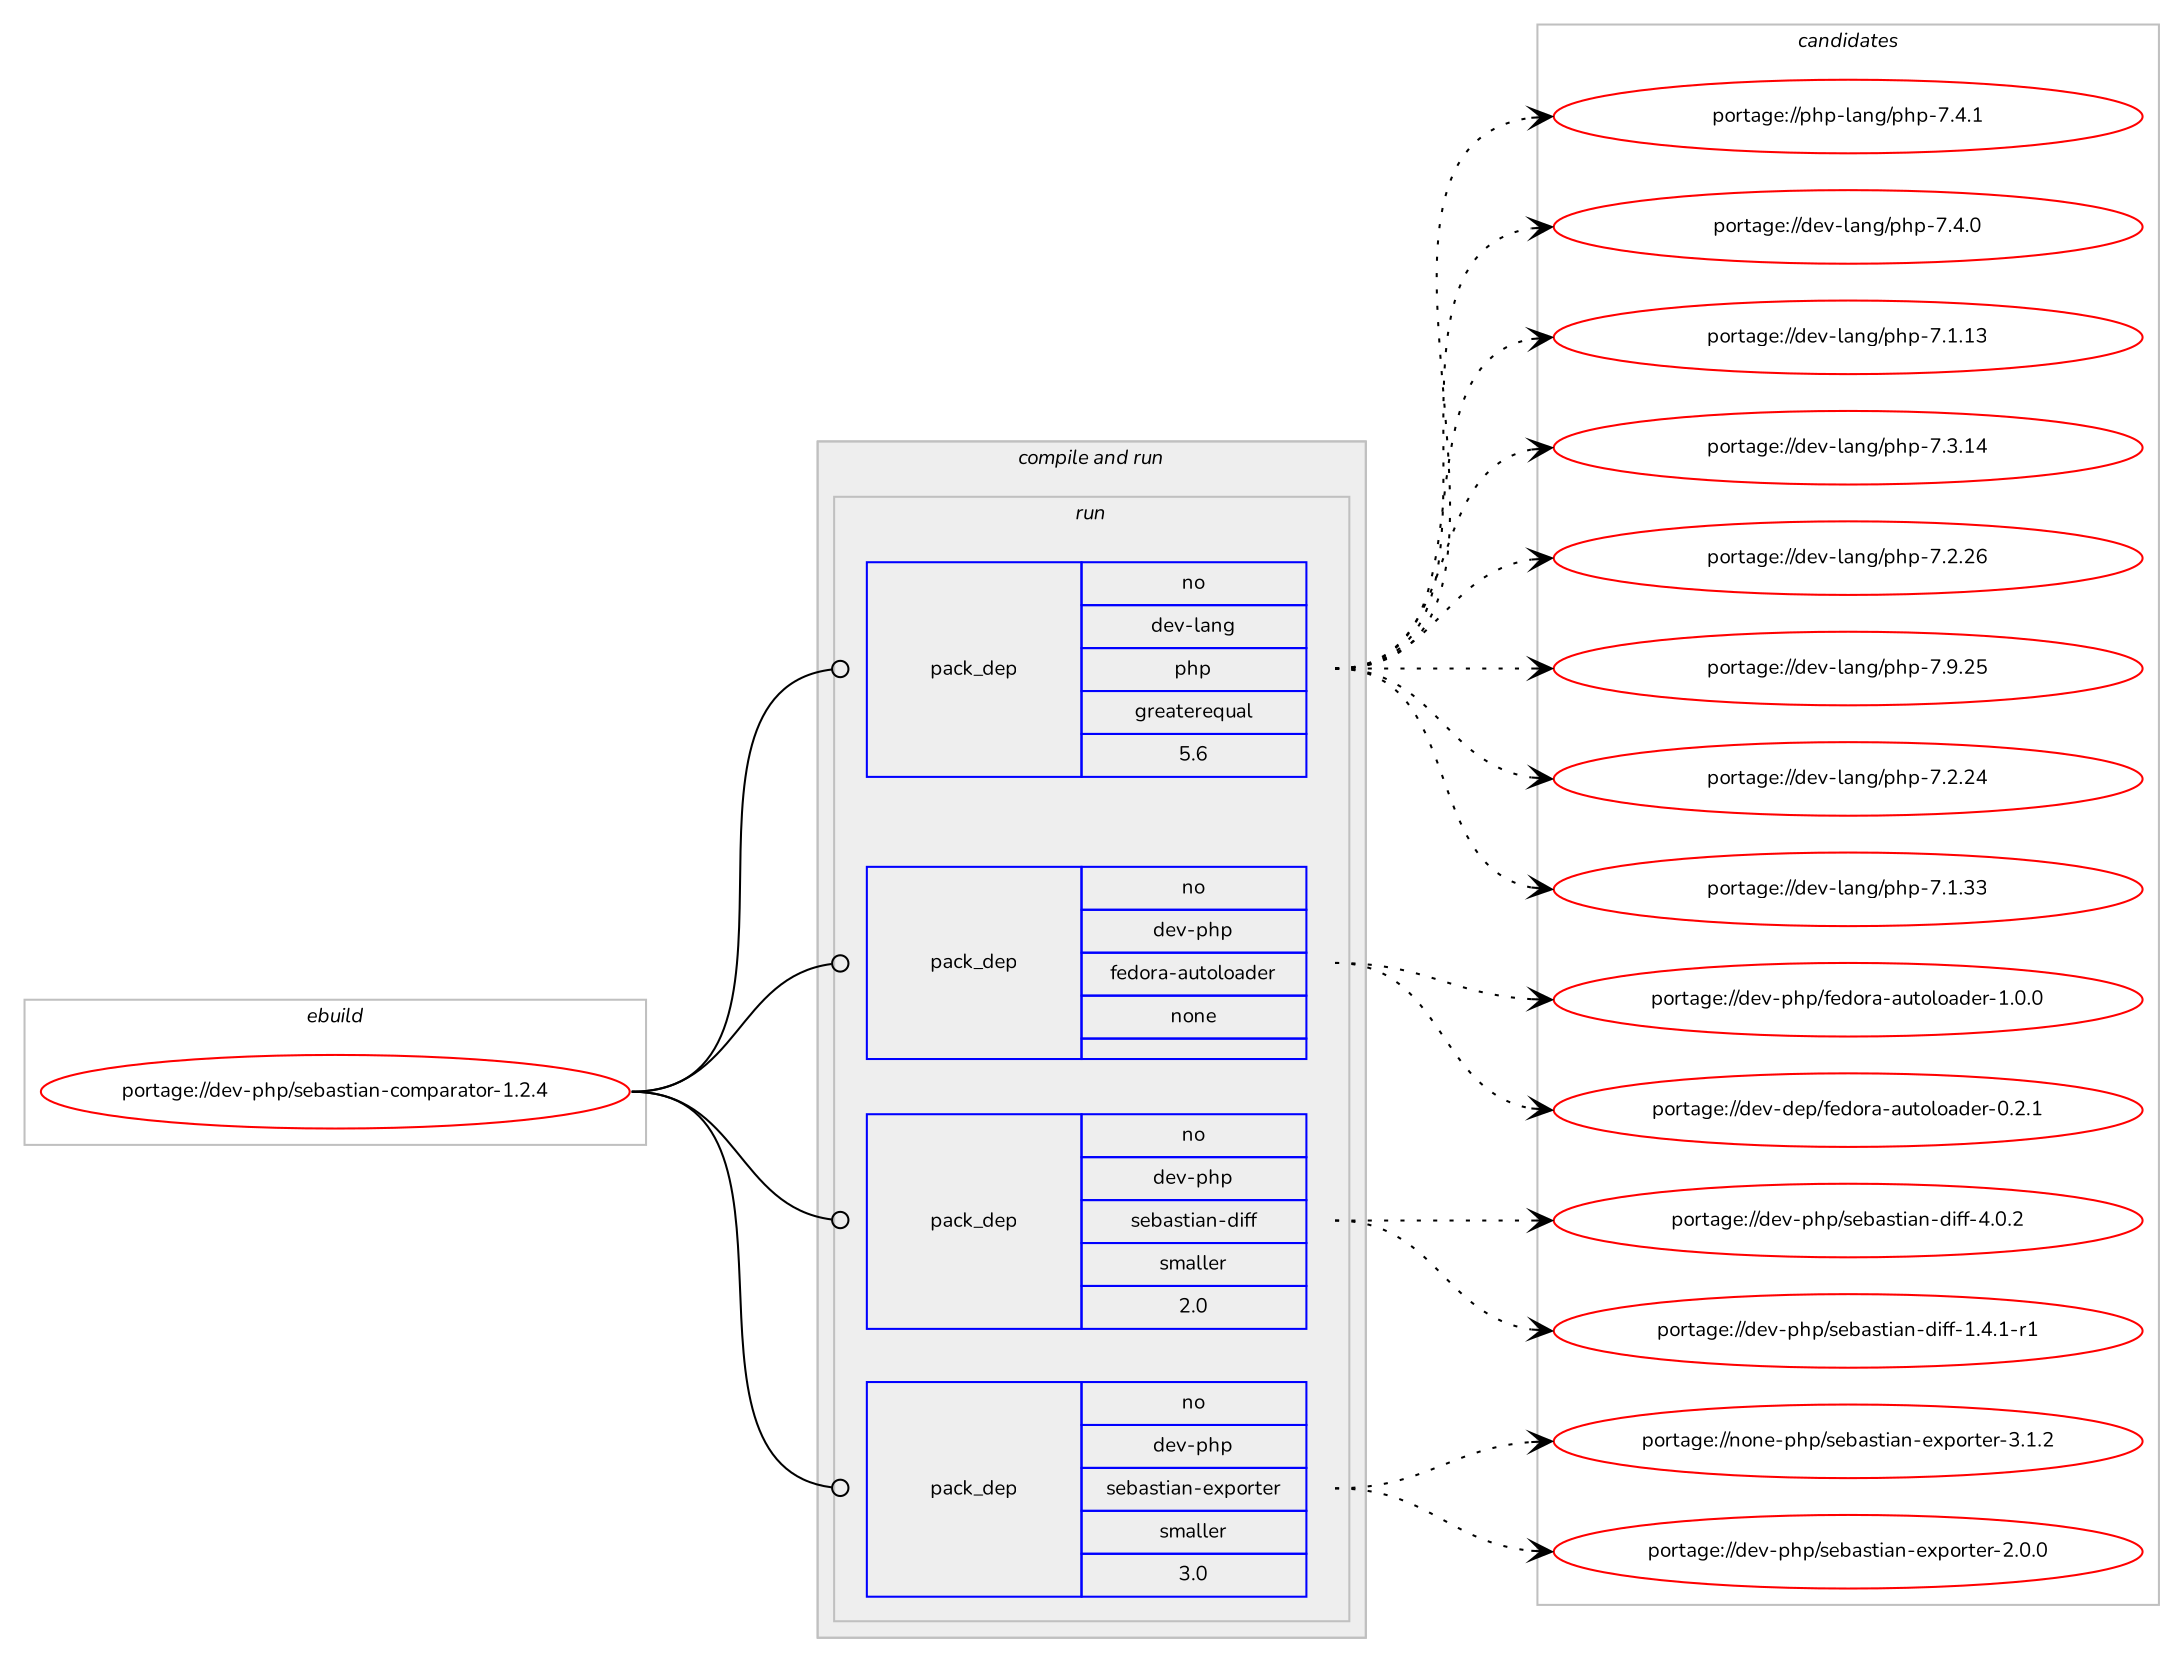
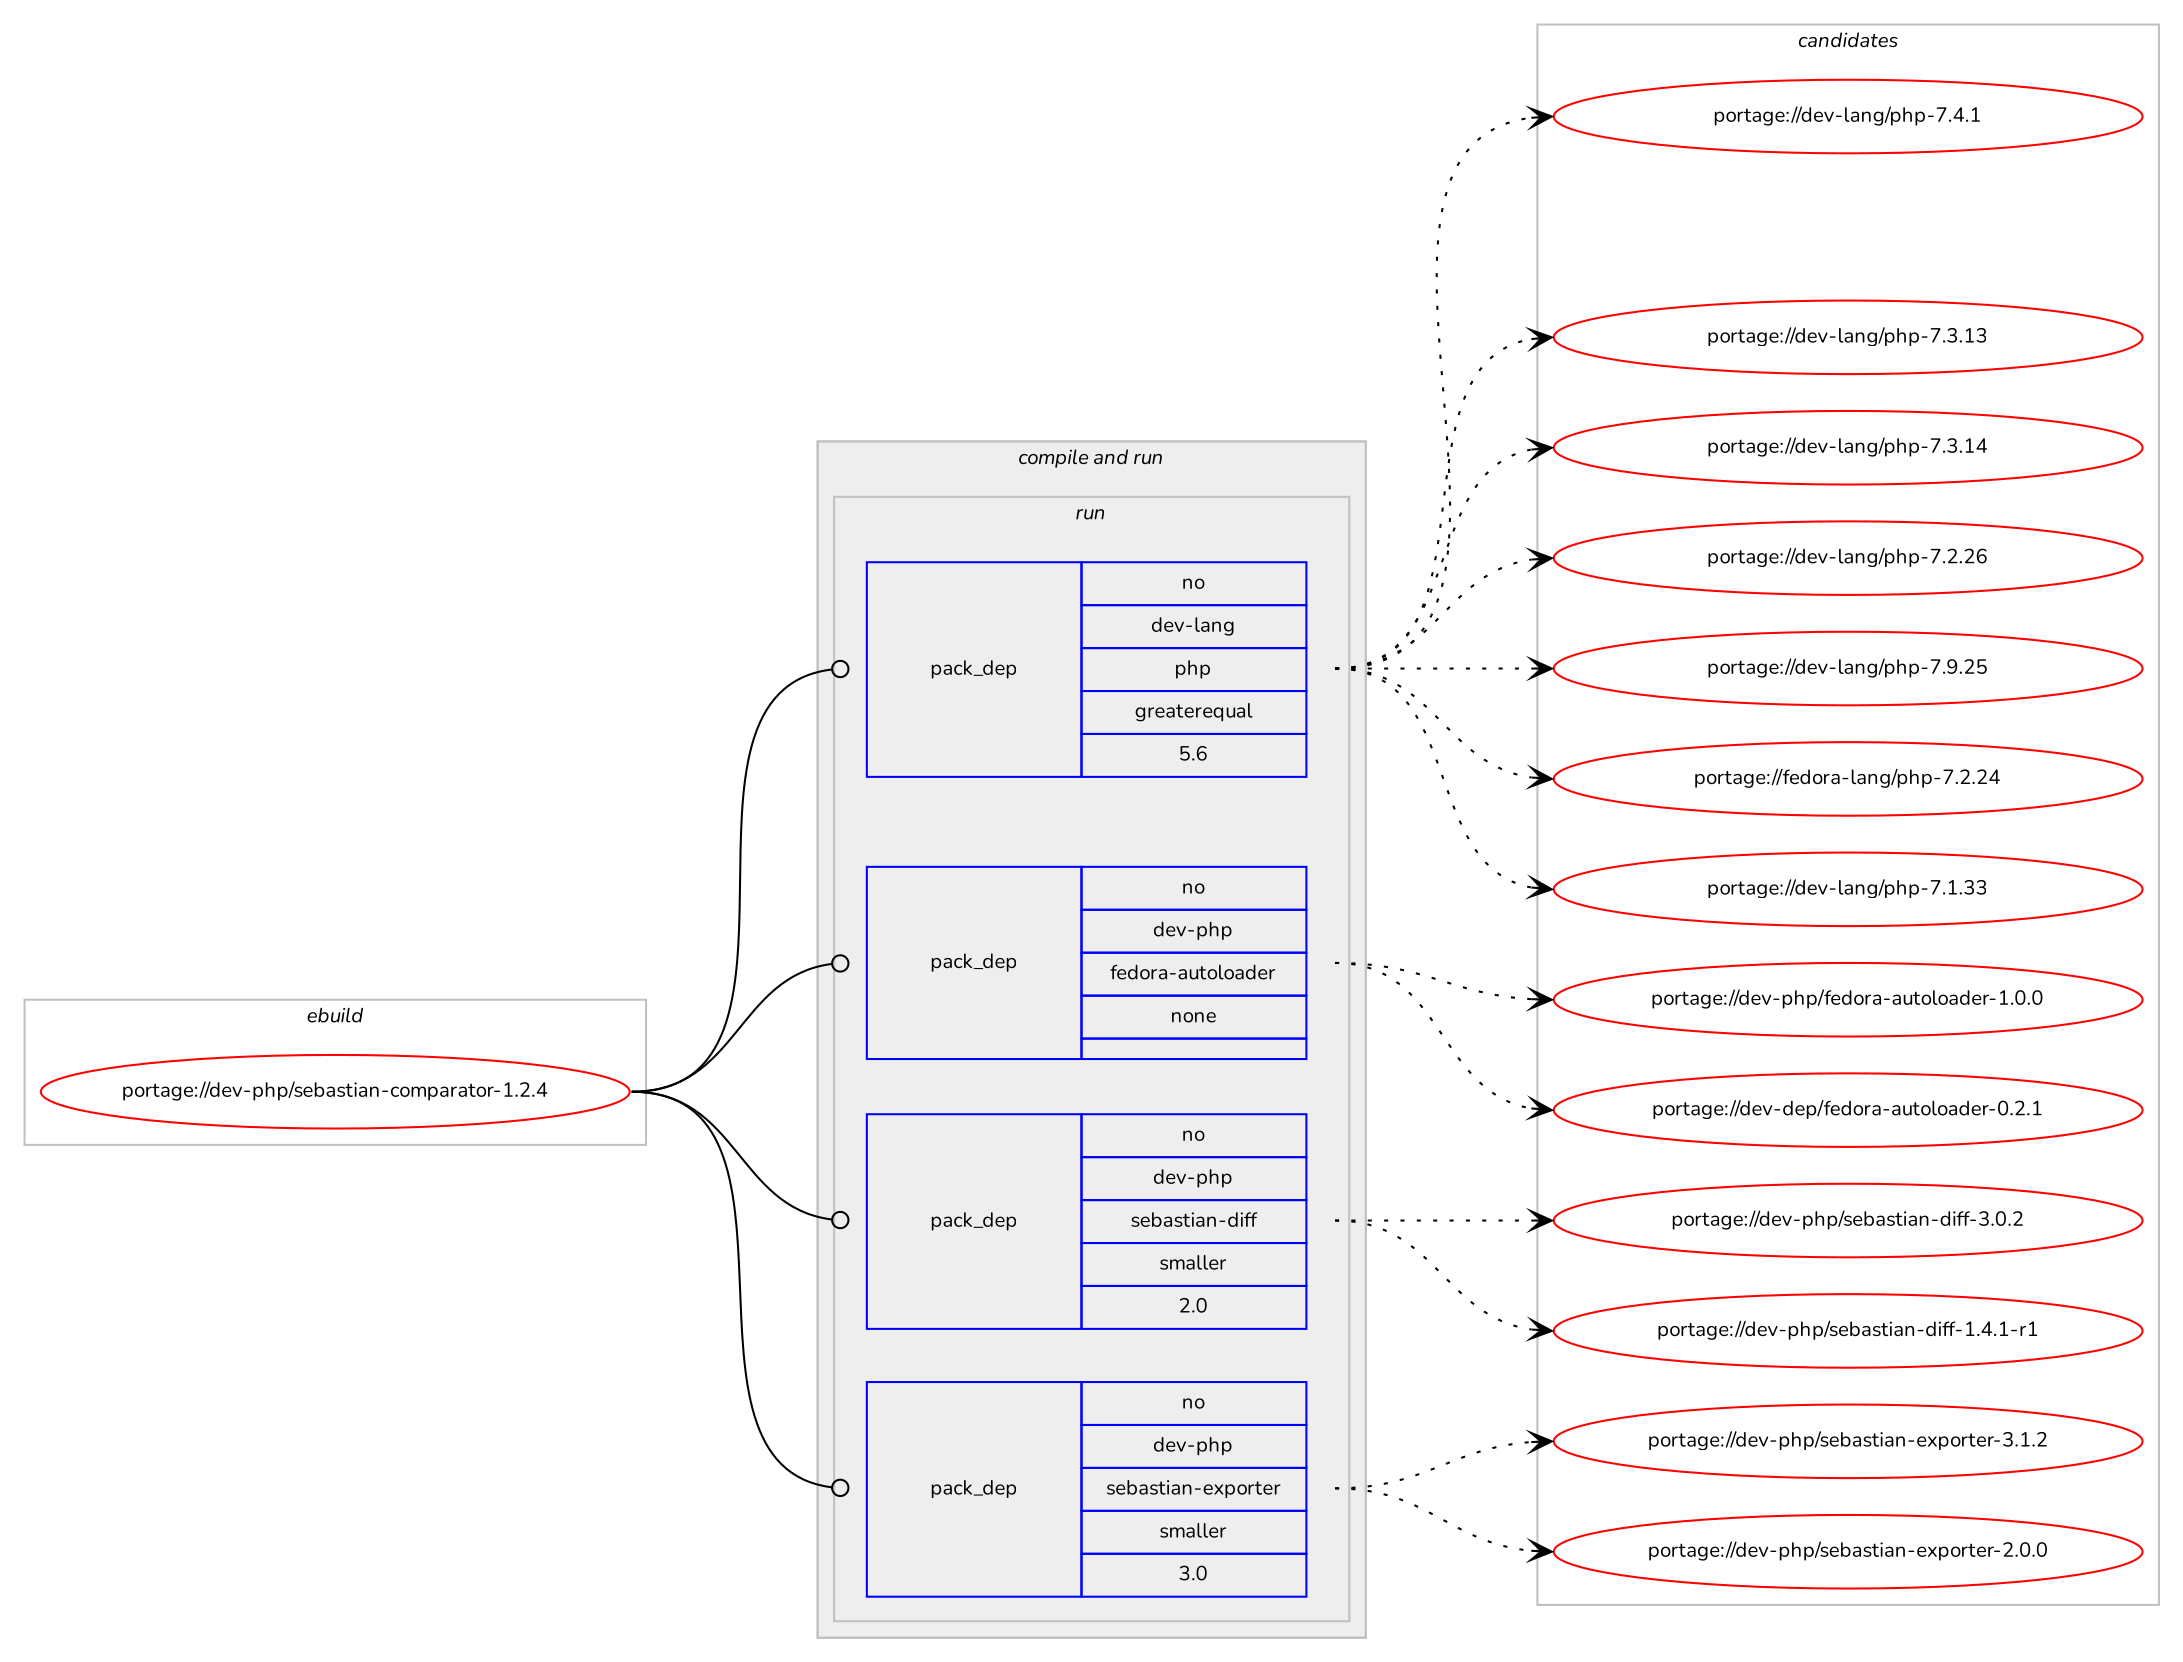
node "portage://php-lang/php-7.4.1": label "portage://php-lang/php-7.4.1" -> "portage://dev-lang/php-7.4.1"
node "portage://dev-lang/php-7.4.0": removed
node "portage://dev-lang/php-7.1.13": label "portage://dev-lang/php-7.1.13" -> "portage://dev-lang/php-7.3.13"
node "portage://dev-lang/php-7.2.24": label "portage://dev-lang/php-7.2.24" -> "portage://fedora-lang/php-7.2.24"
node "portage://dev-php/sebastian-diff-4.0.2": label "portage://dev-php/sebastian-diff-4.0.2" -> "portage://dev-php/sebastian-diff-3.0.2"
node "portage://none-php/sebastian-exporter-3.1.2": label "portage://none-php/sebastian-exporter-3.1.2" -> "portage://dev-php/sebastian-exporter-3.1.2"
